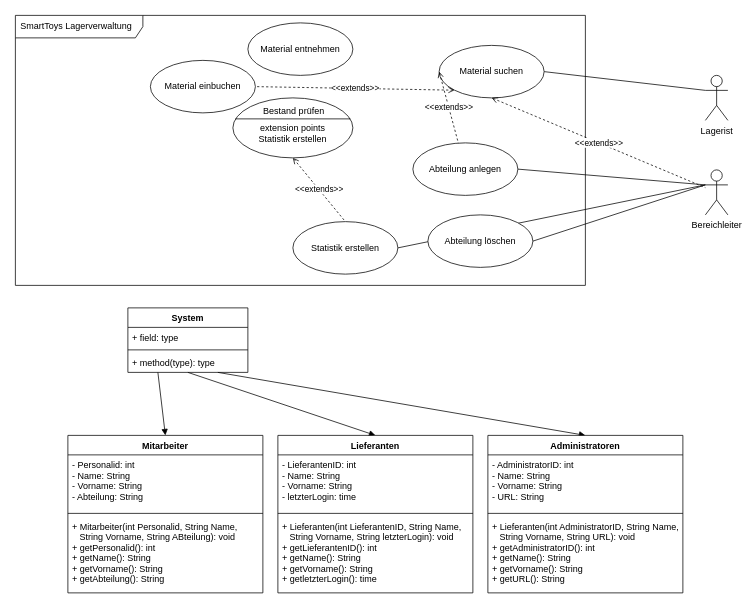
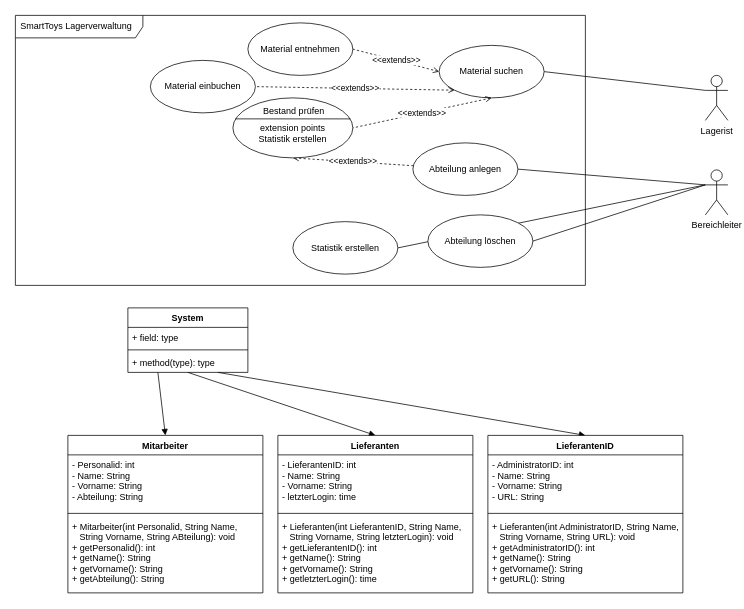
edge "Abteilung anlegen" -> "Material suchen": now "Material entnehmen" -> "Material suchen"
edge "Bereichleiter" -> "Material suchen": now "extension points Statistik erstellen" -> "Material suchen"
edge "Statistik erstellen" -> "extension points Statistik erstellen": now "Abteilung anlegen" -> "extension points Statistik erstellen"
node "Administratoren": label "Administratoren" -> "LieferantenID"
